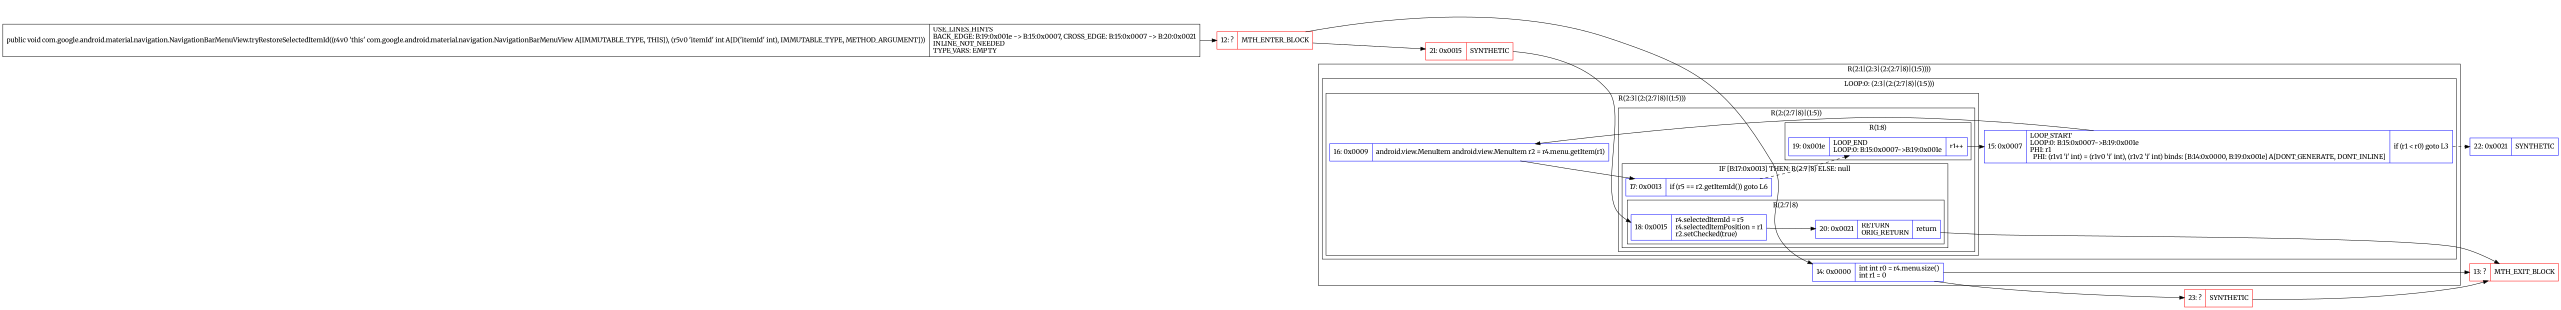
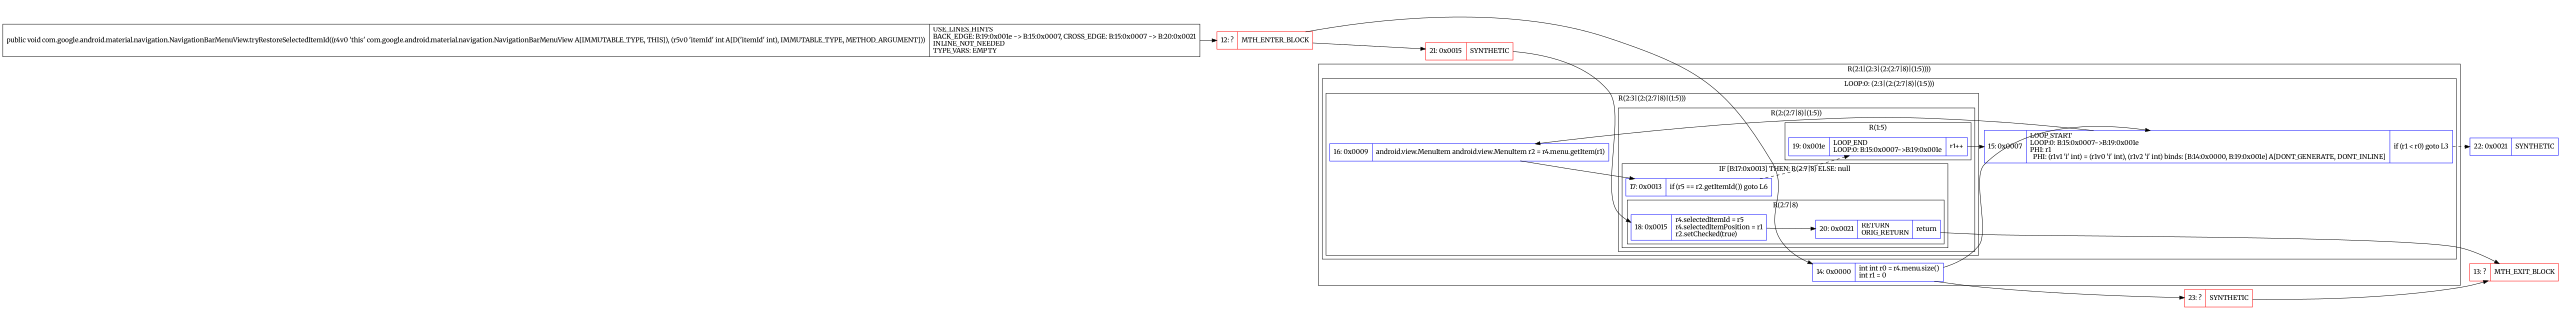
cluster "R(1:8)": label "R(1:8)" -> "R(1:5)"
edge "14: 0x0000" -> "13: ?": now "14: 0x0000" -> "15: 0x0007"
